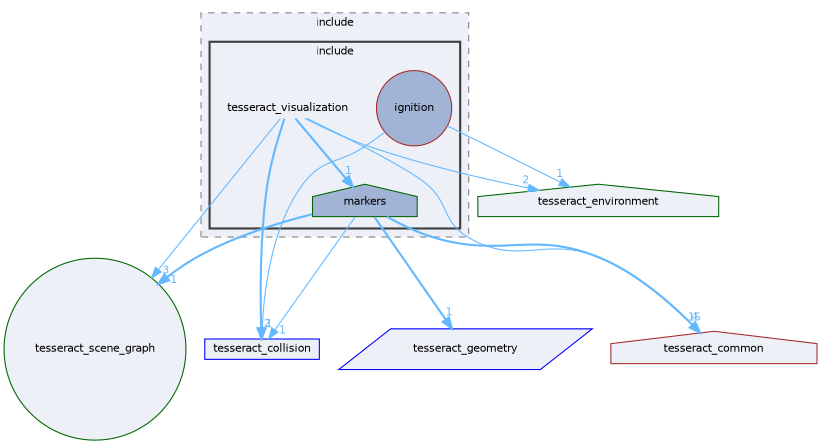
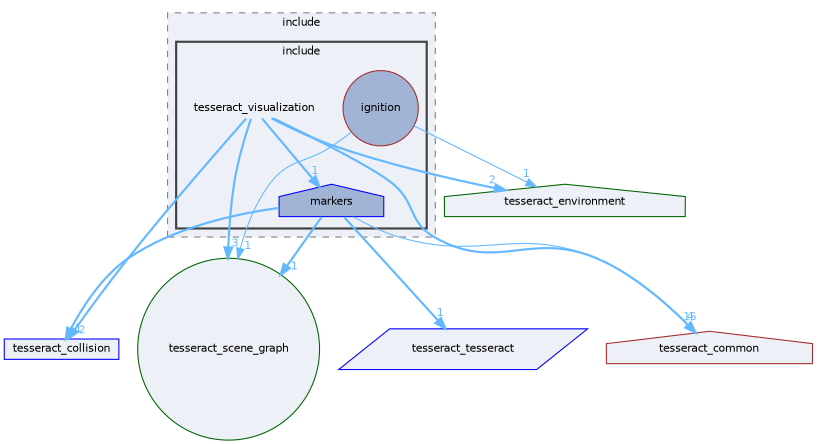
edge "tesseract_visualization" -> "tesseract_environment": style solid -> bold
edge "tesseract_visualization" -> "tesseract_scene_graph": style solid -> bold
node "markers": color darkgreen -> blue
edge "ignition" -> "tesseract_collision": now "ignition" -> "tesseract_scene_graph"
edge "tesseract_visualization" -> "tesseract_common": style solid -> bold
edge "markers" -> "tesseract_common": style bold -> solid
edge "markers" -> "tesseract_collision": style solid -> bold
node "tesseract_geometry": label "tesseract_geometry" -> "tesseract_tesseract"
